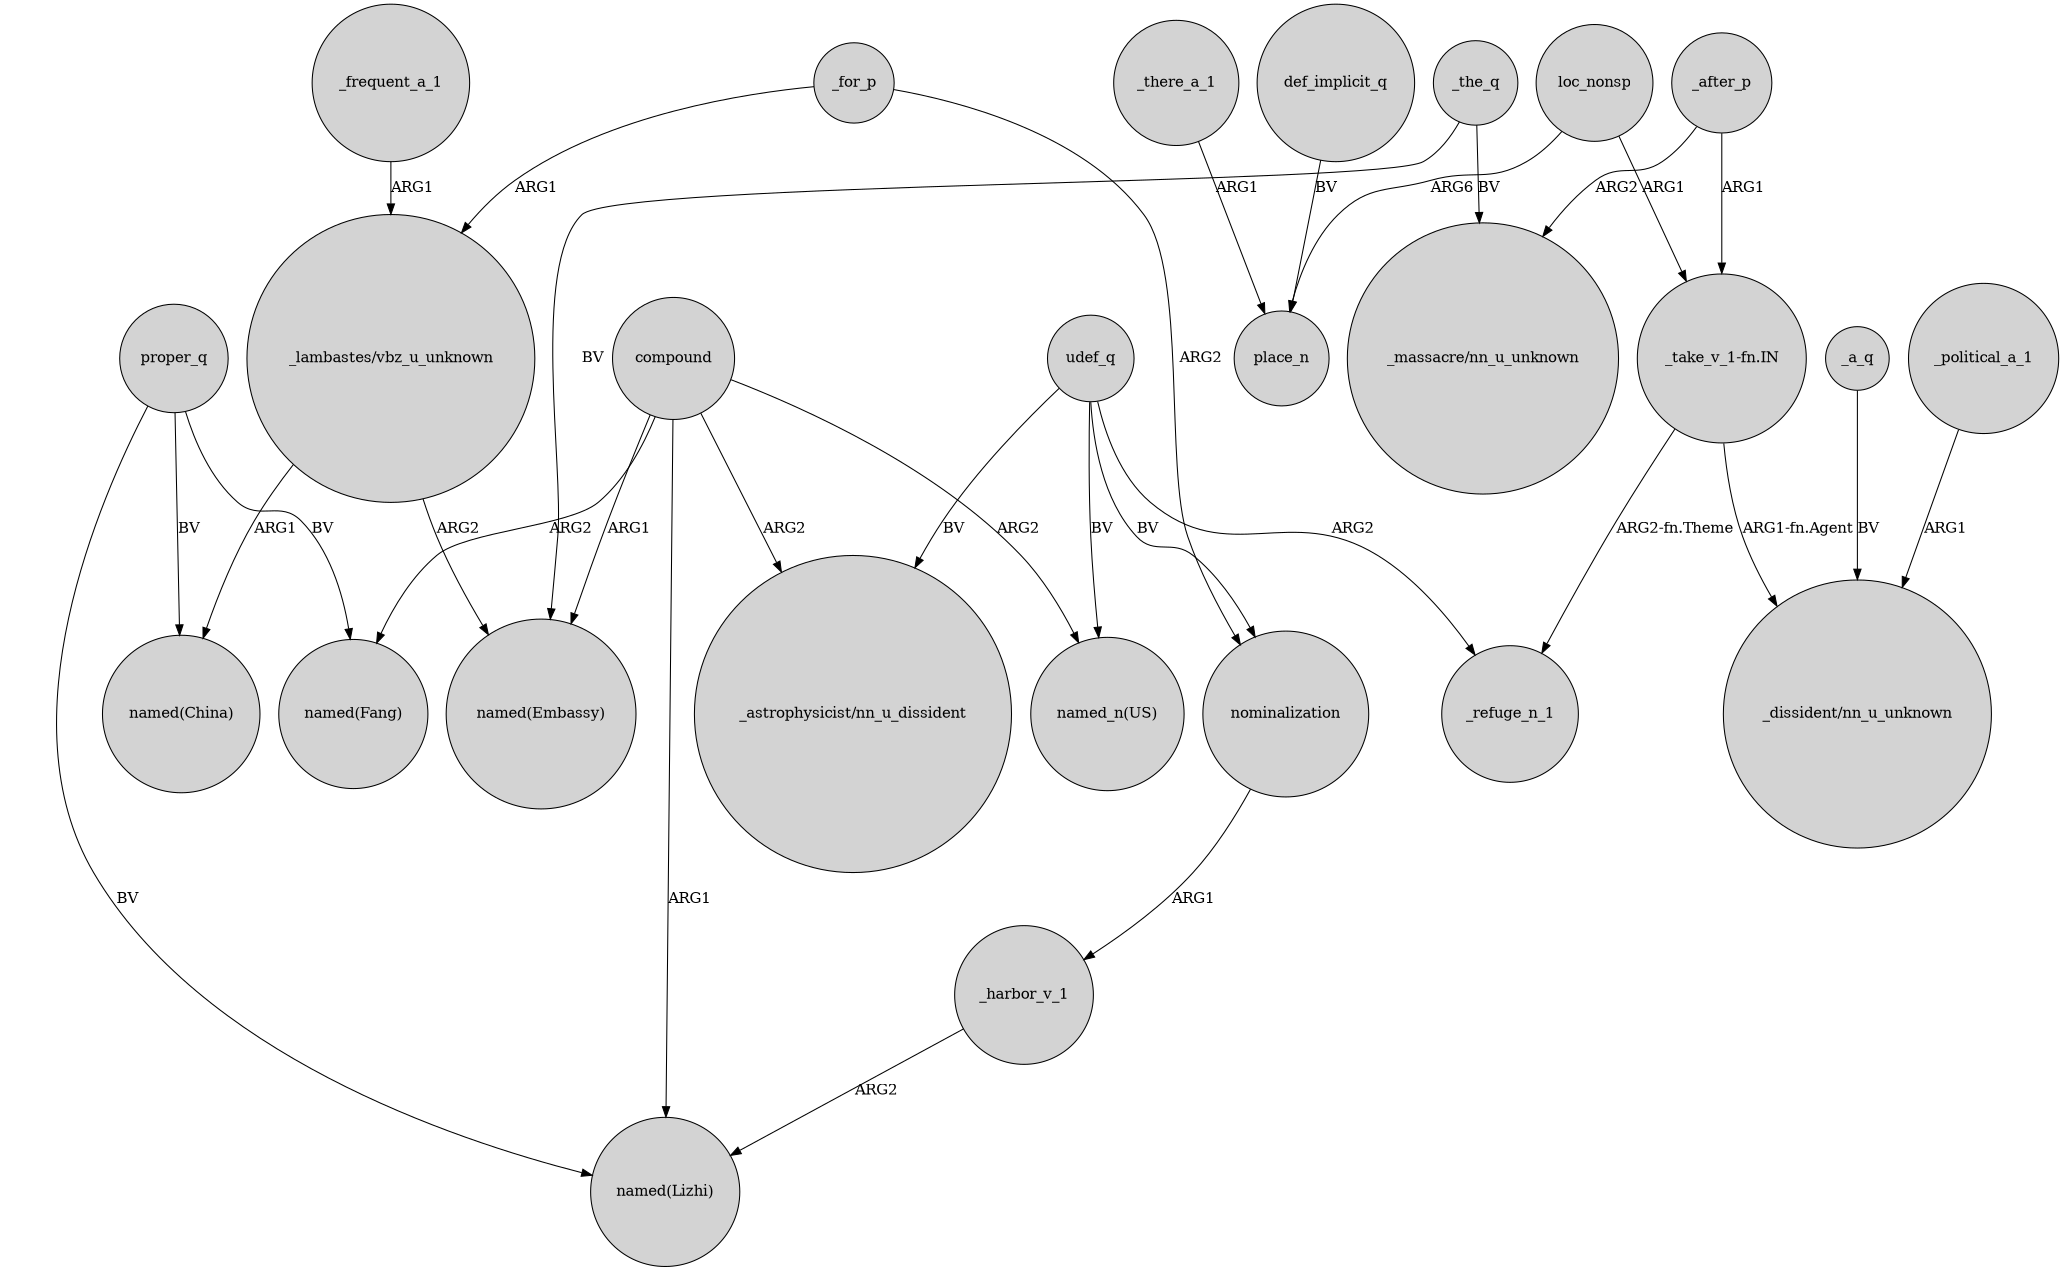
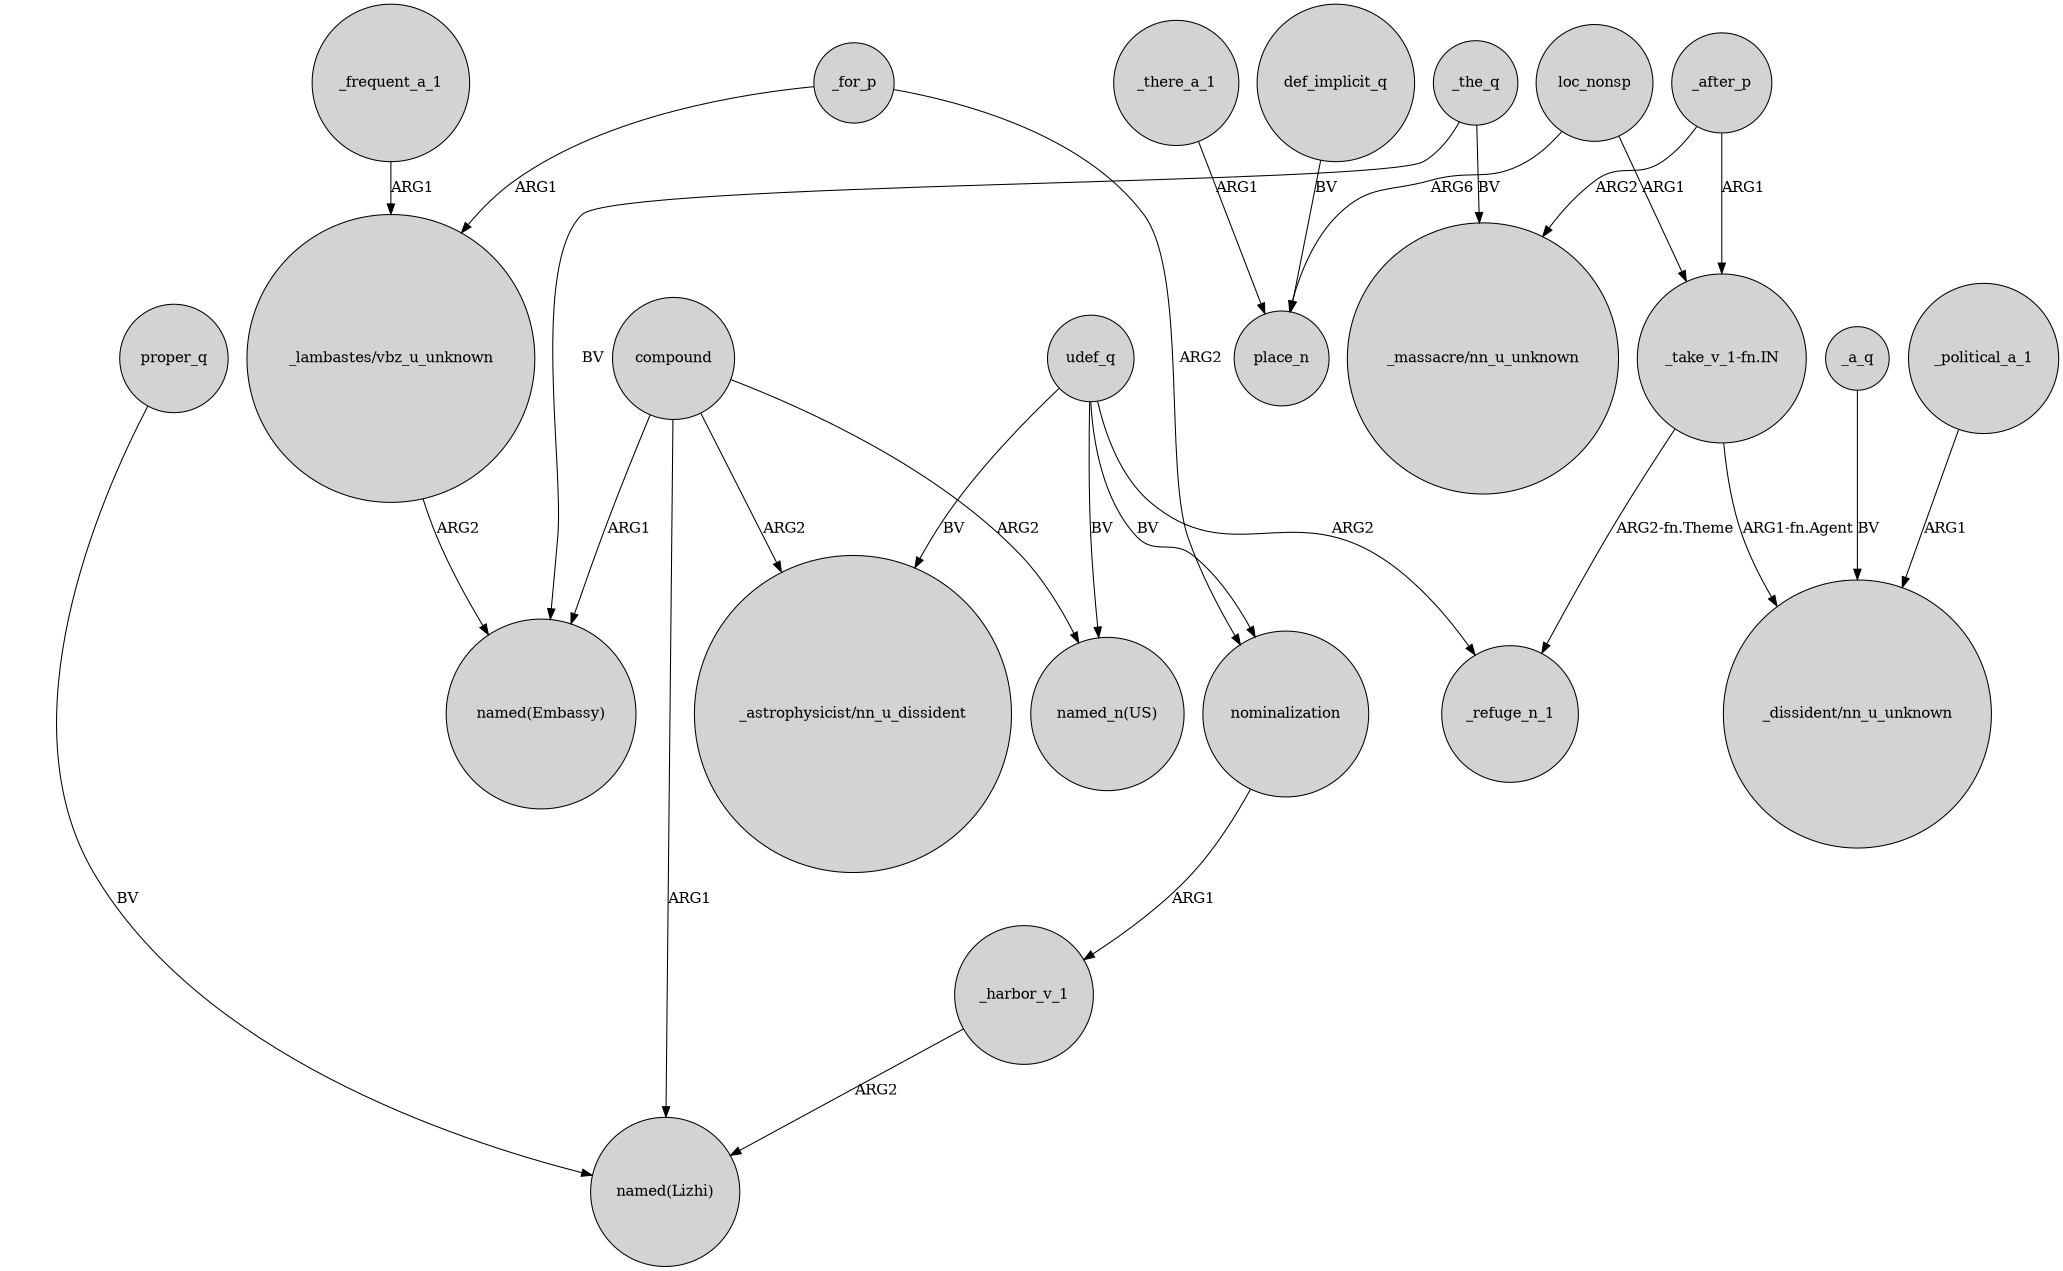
node "named(China)": removed
node "named(Fang)": removed
